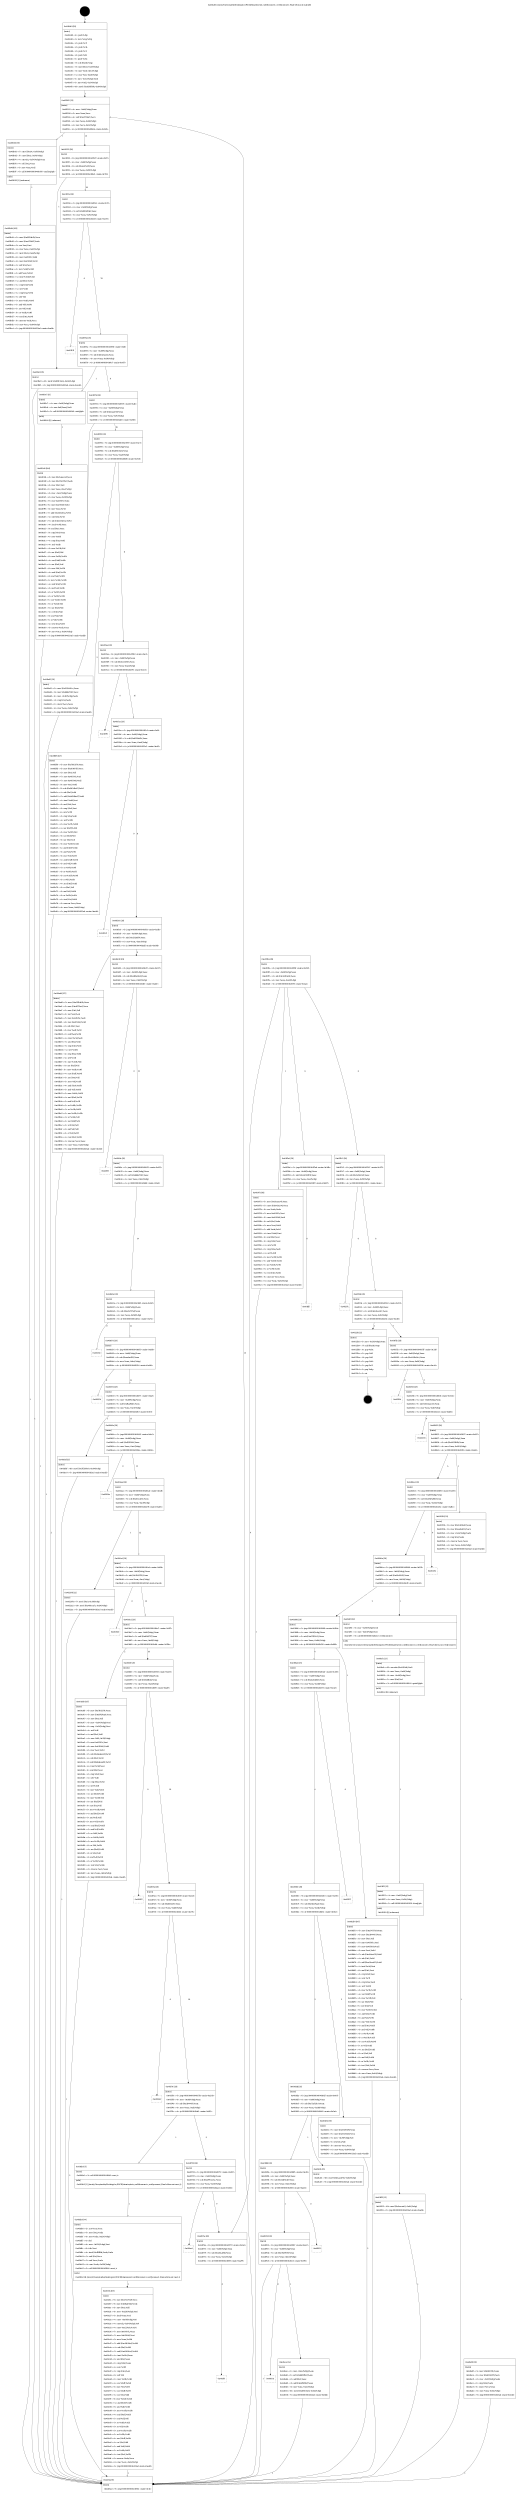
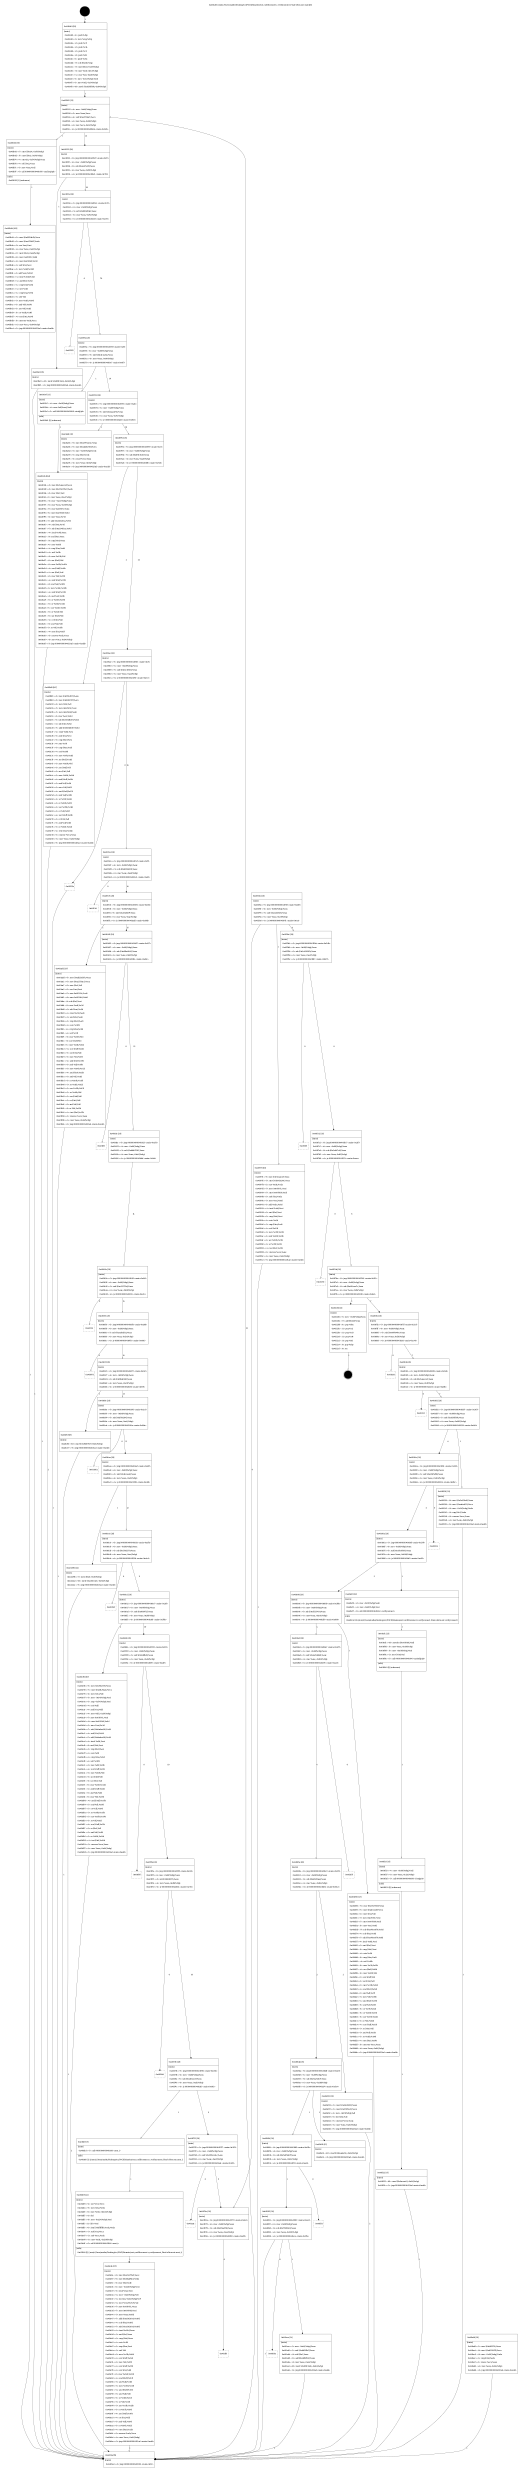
edge "0x40178a [28]" -> "0x4017c2 [28]": now "0x4017a6 [28]" -> "0x4017c2 [28]"
edge "0x401a83 [30]" -> "0x4023ad [5]": now "0x40239e" -> "0x4023ad [5]"
